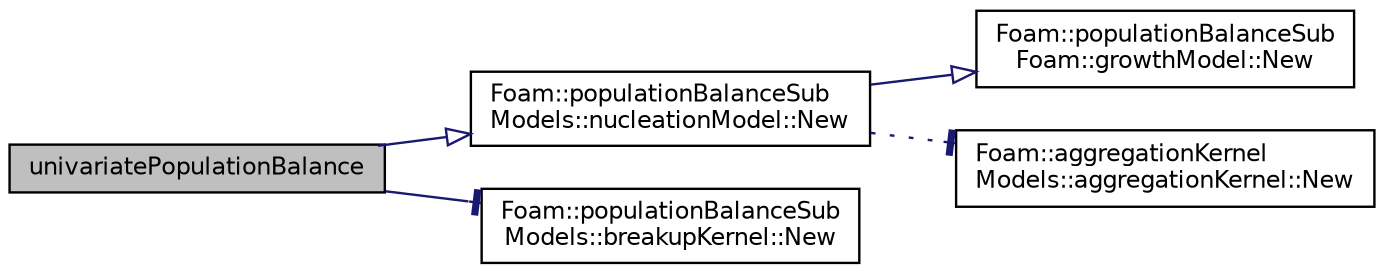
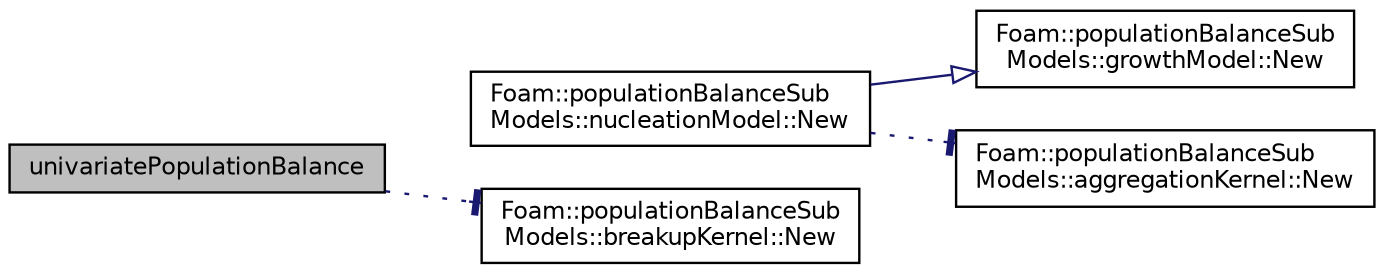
node "Foam::populationBalanceSub Foam::growthModel::New": label "Foam::populationBalanceSub Foam::growthModel::New" -> "Foam::populationBalanceSub Models::growthModel::New"
edge "univariatePopulationBalance" -> "Foam::populationBalanceSub Models::nucleationModel::New": removed
node "Foam::aggregationKernel Models::aggregationKernel::New": label "Foam::aggregationKernel Models::aggregationKernel::New" -> "Foam::populationBalanceSub Models::aggregationKernel::New"
edge "univariatePopulationBalance" -> "Foam::populationBalanceSub Models::breakupKernel::New": style solid -> dotted
